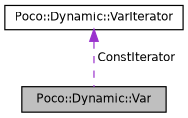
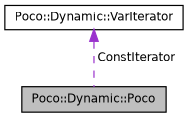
node "Poco::Dynamic::Var": label "Poco::Dynamic::Var" -> "Poco::Dynamic::Poco"
